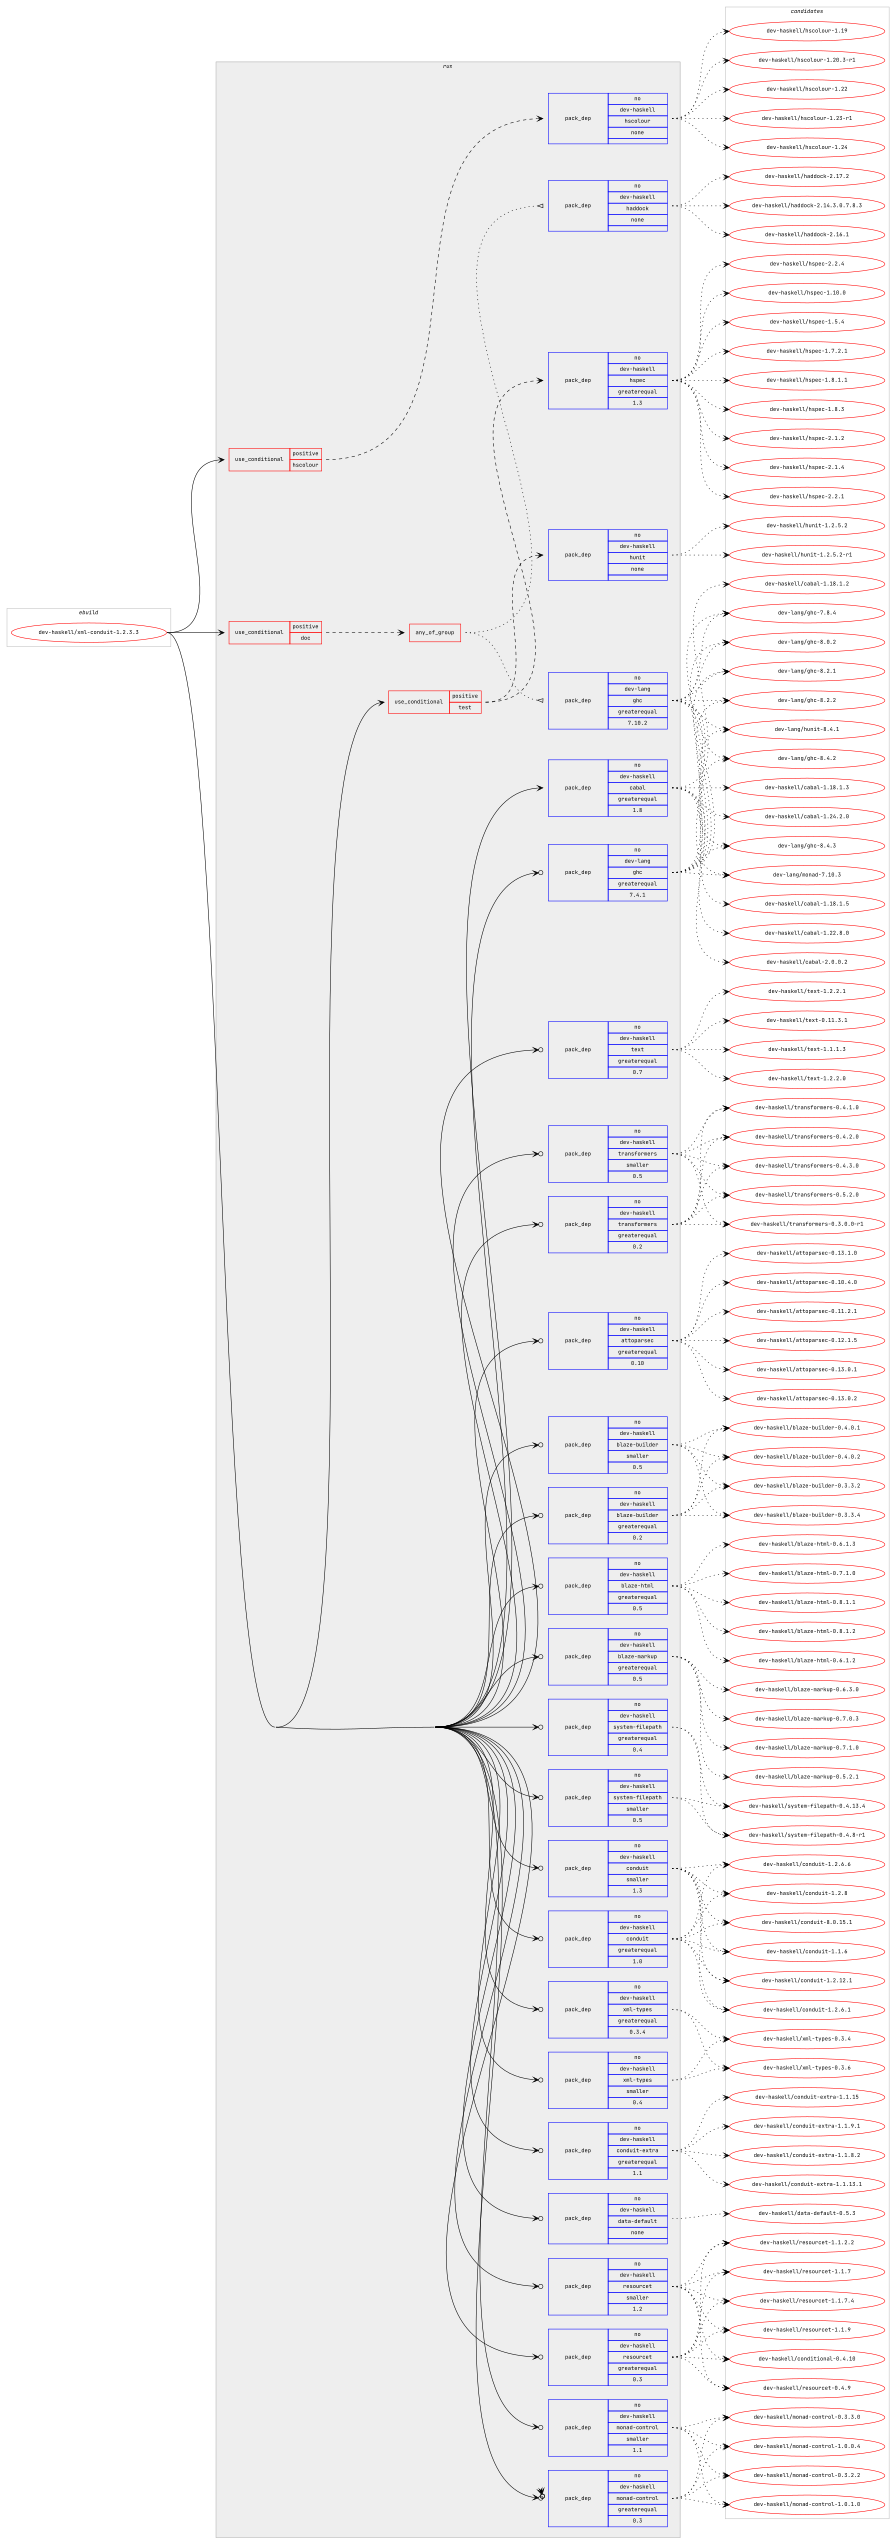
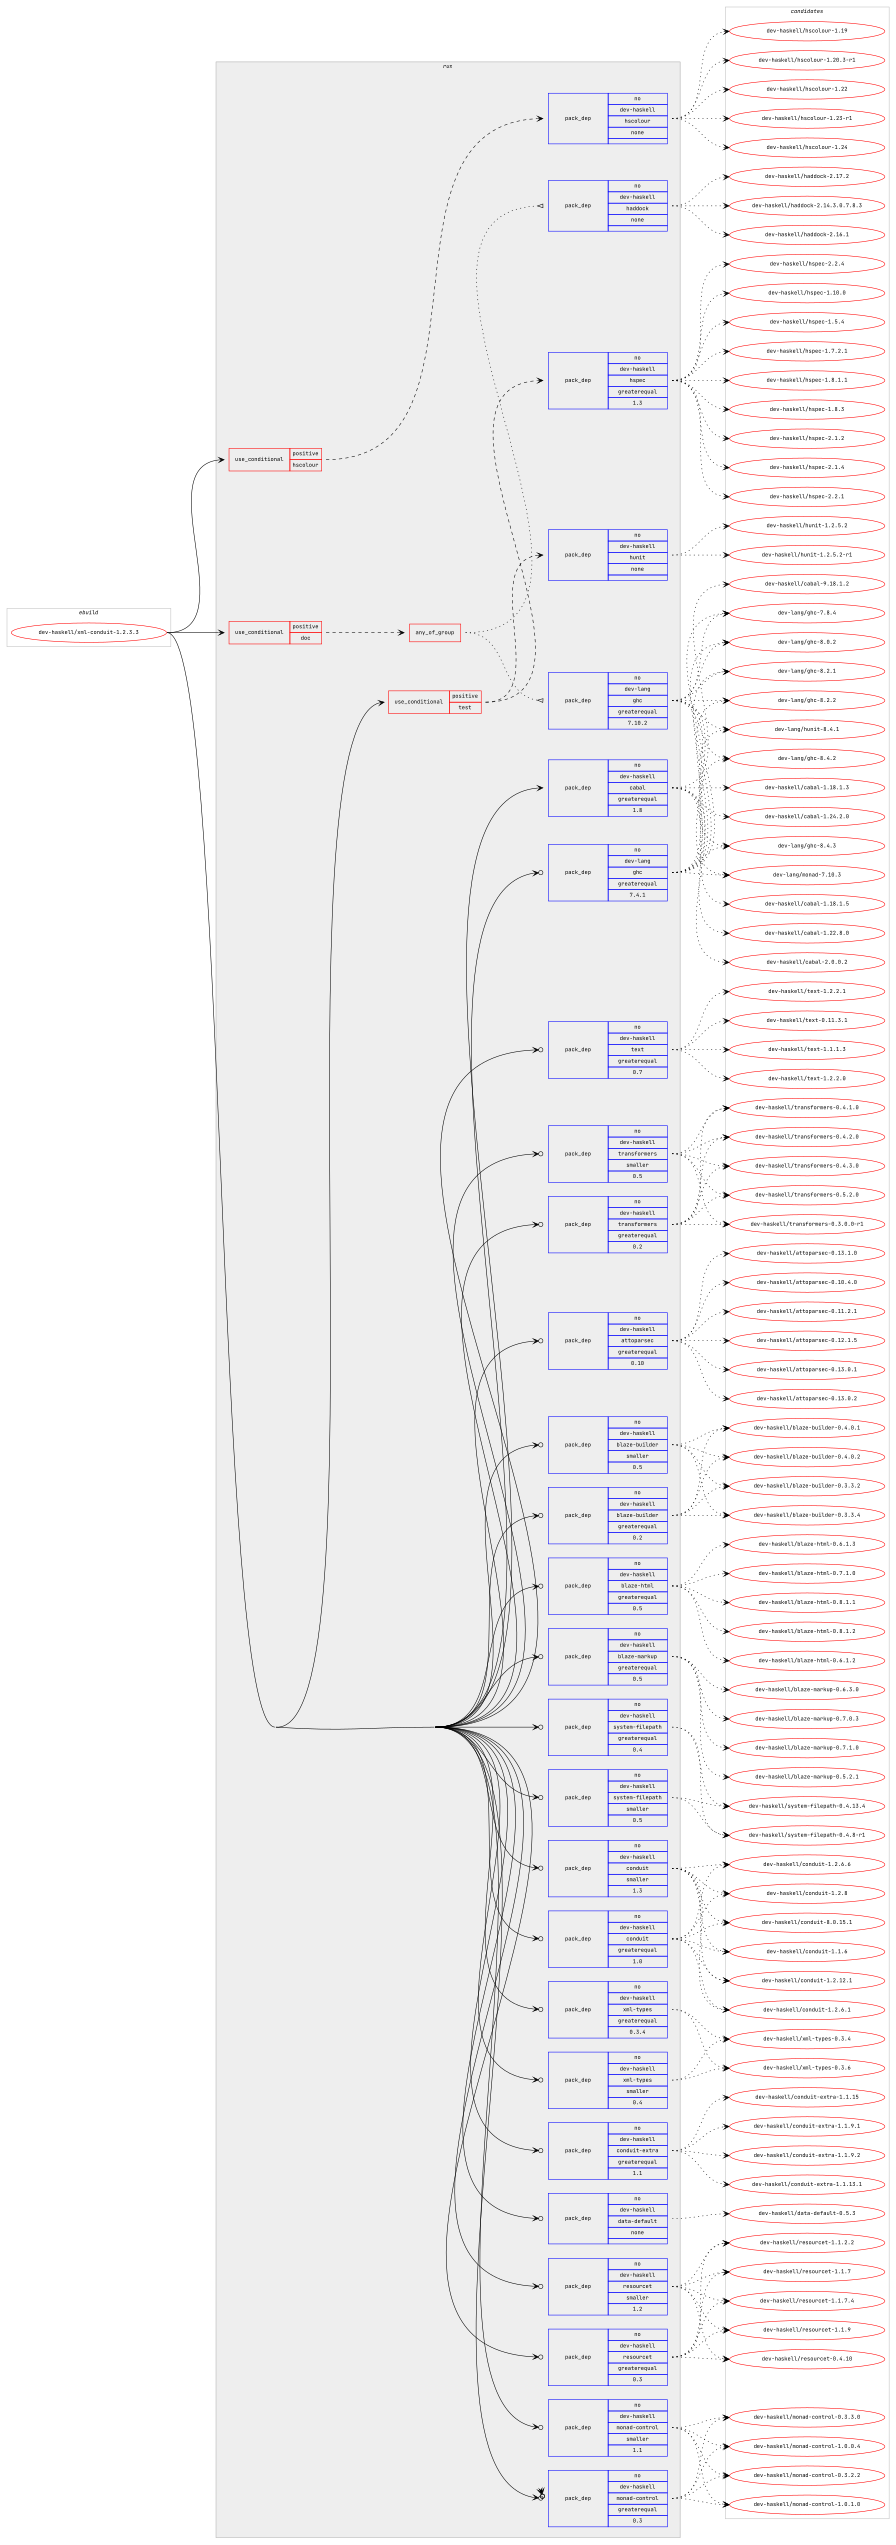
node "dev-haskell/cabal-1.18.1.2": label "dev-haskell/cabal-1.18.1.2" -> "dev-haskell/cabal-9.18.1.2"
node "dev-haskell/conduit-extra-1.1.8.2": label "dev-haskell/conduit-extra-1.1.8.2" -> "dev-haskell/conduit-extra-1.1.9.2"
node "dev-haskell/conditional-0.4.10": label "dev-haskell/conditional-0.4.10" -> "dev-haskell/resourcet-0.4.10"
node "dev-haskell/resourcet-0.4.9": removed
